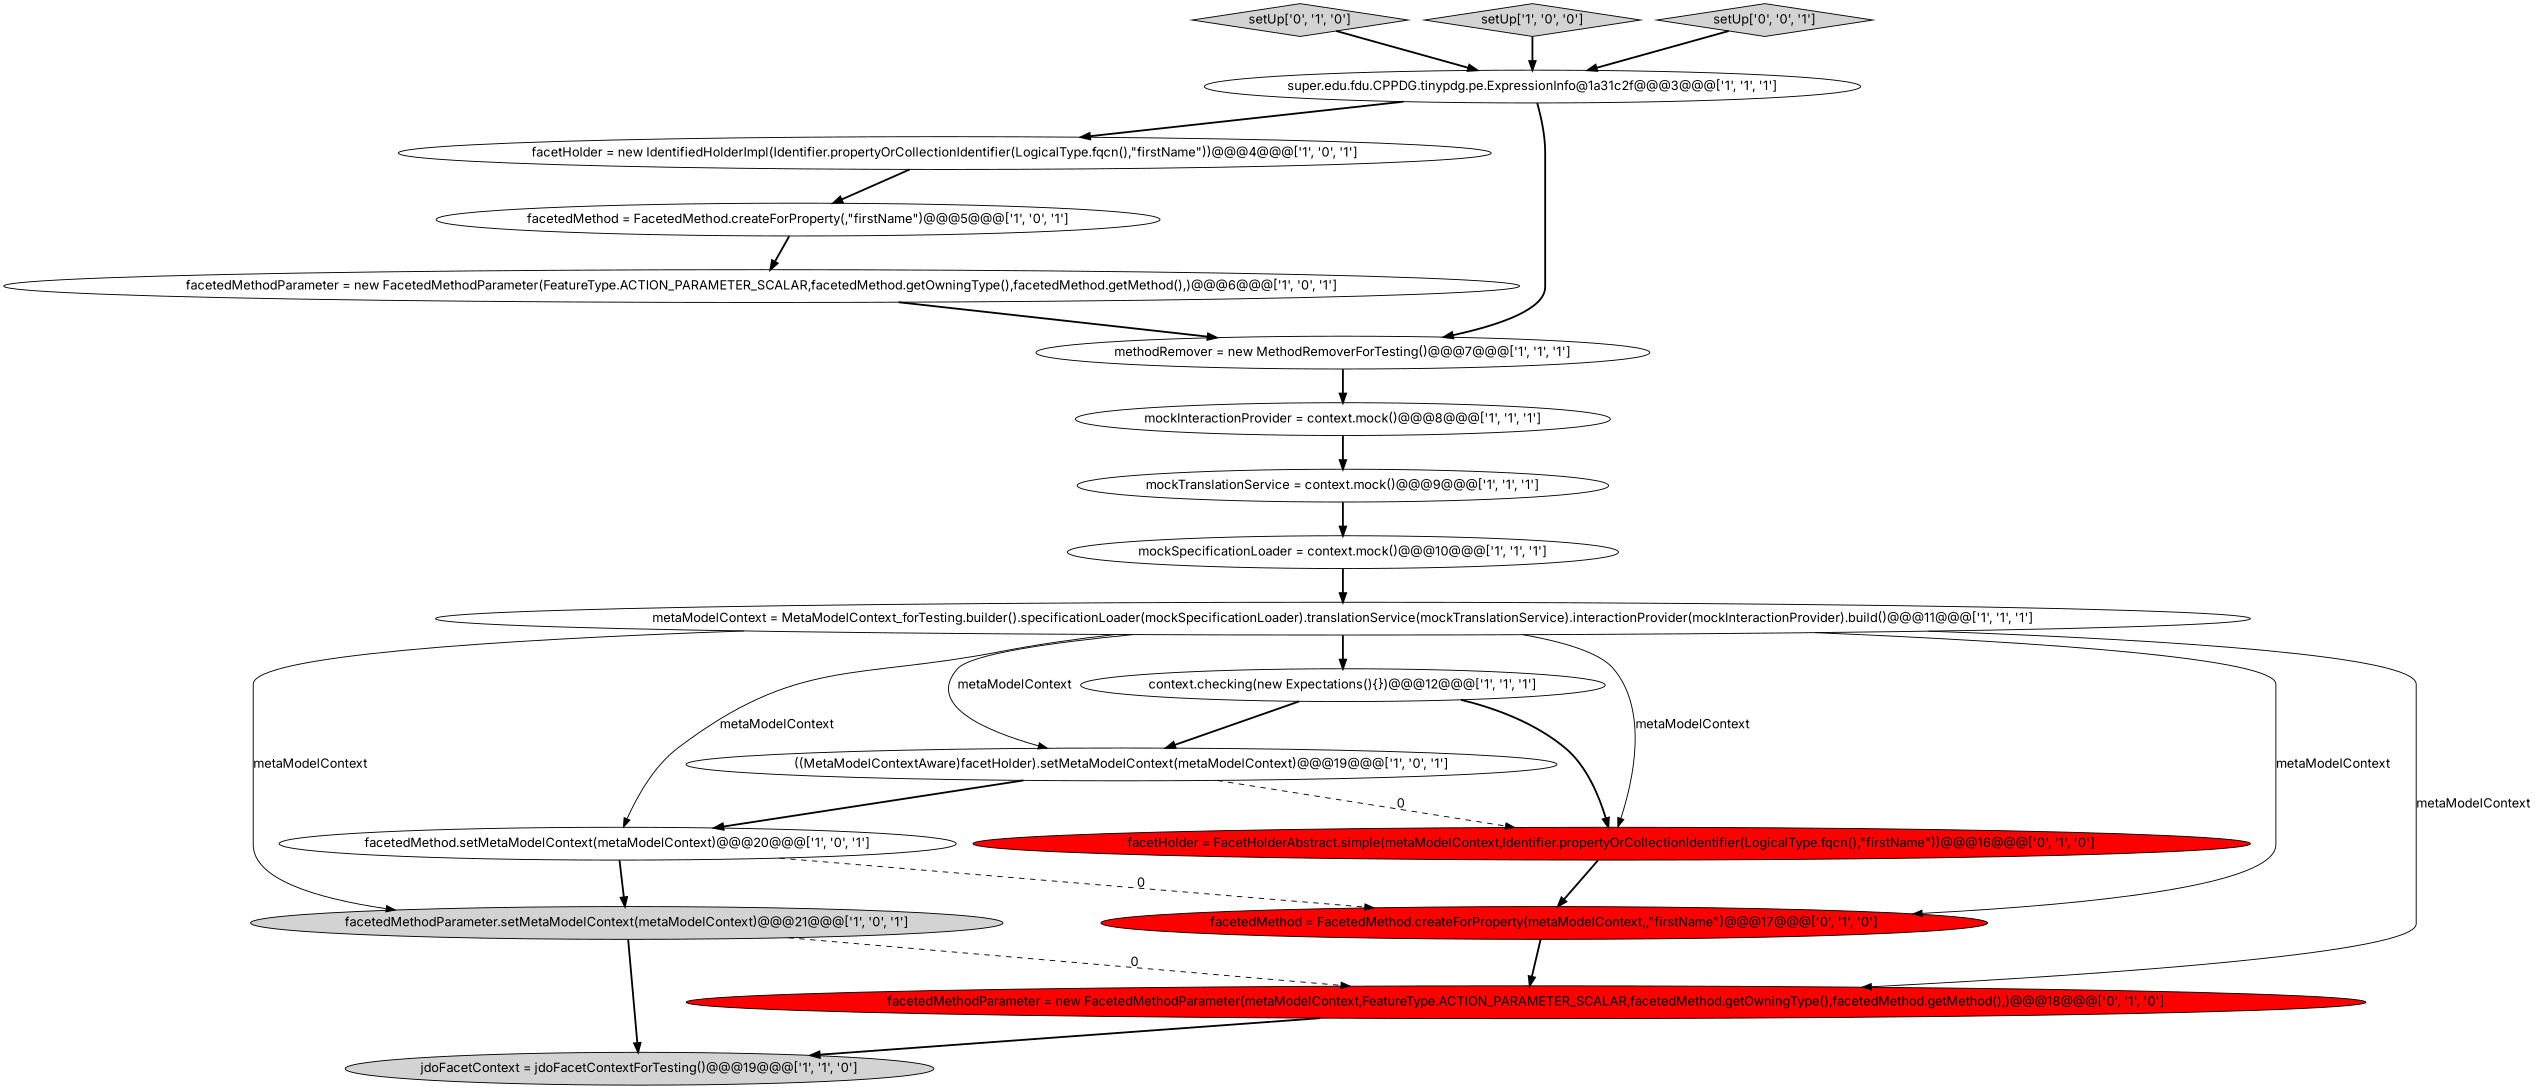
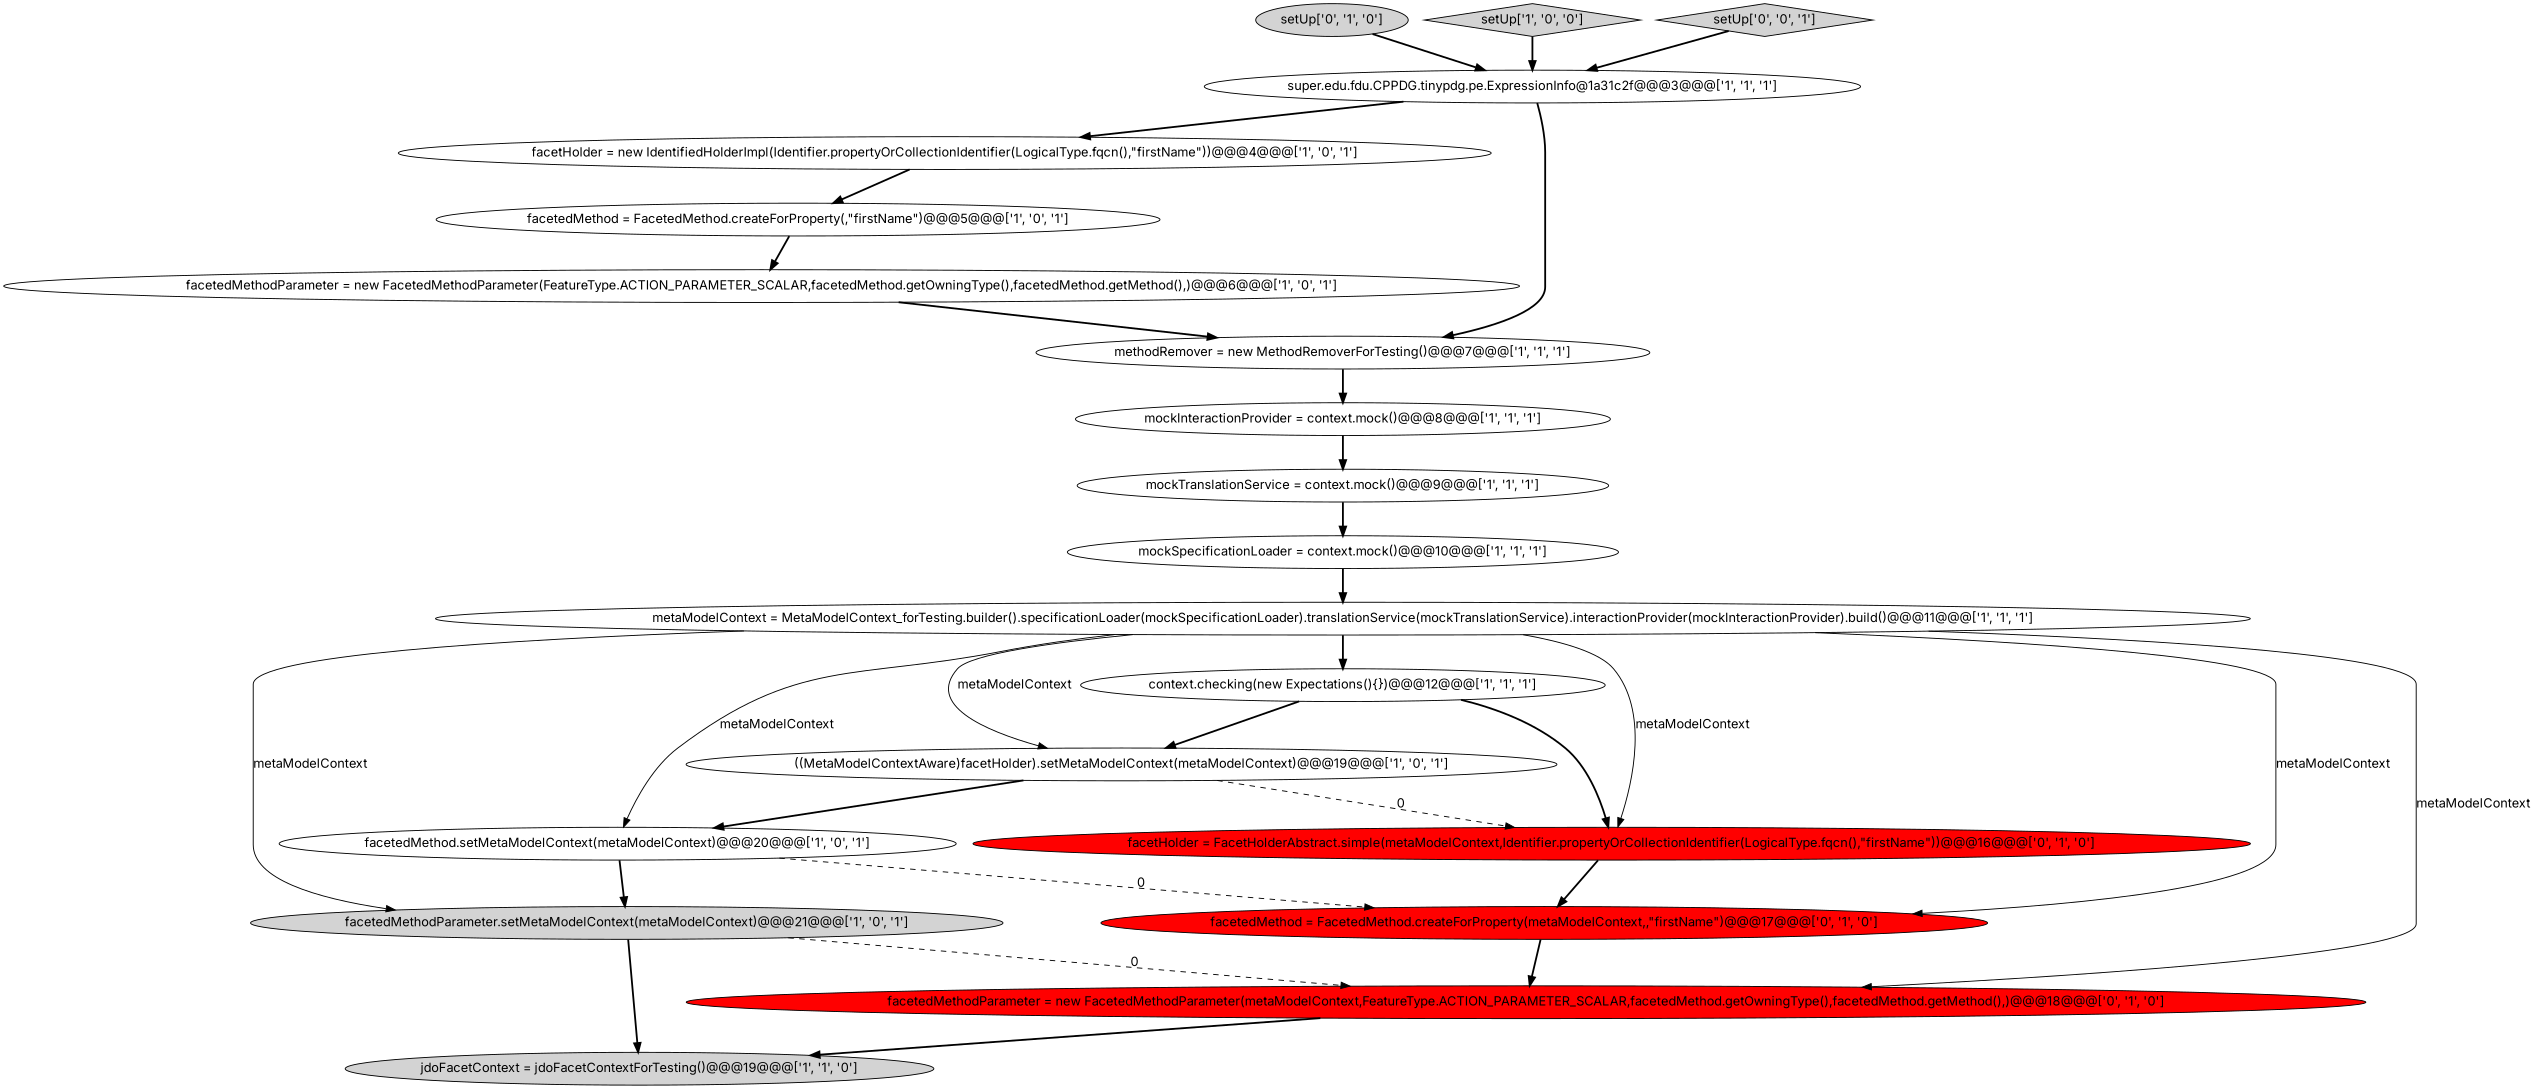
node "setUp['0', '1', '0']": shape diamond -> ellipse
